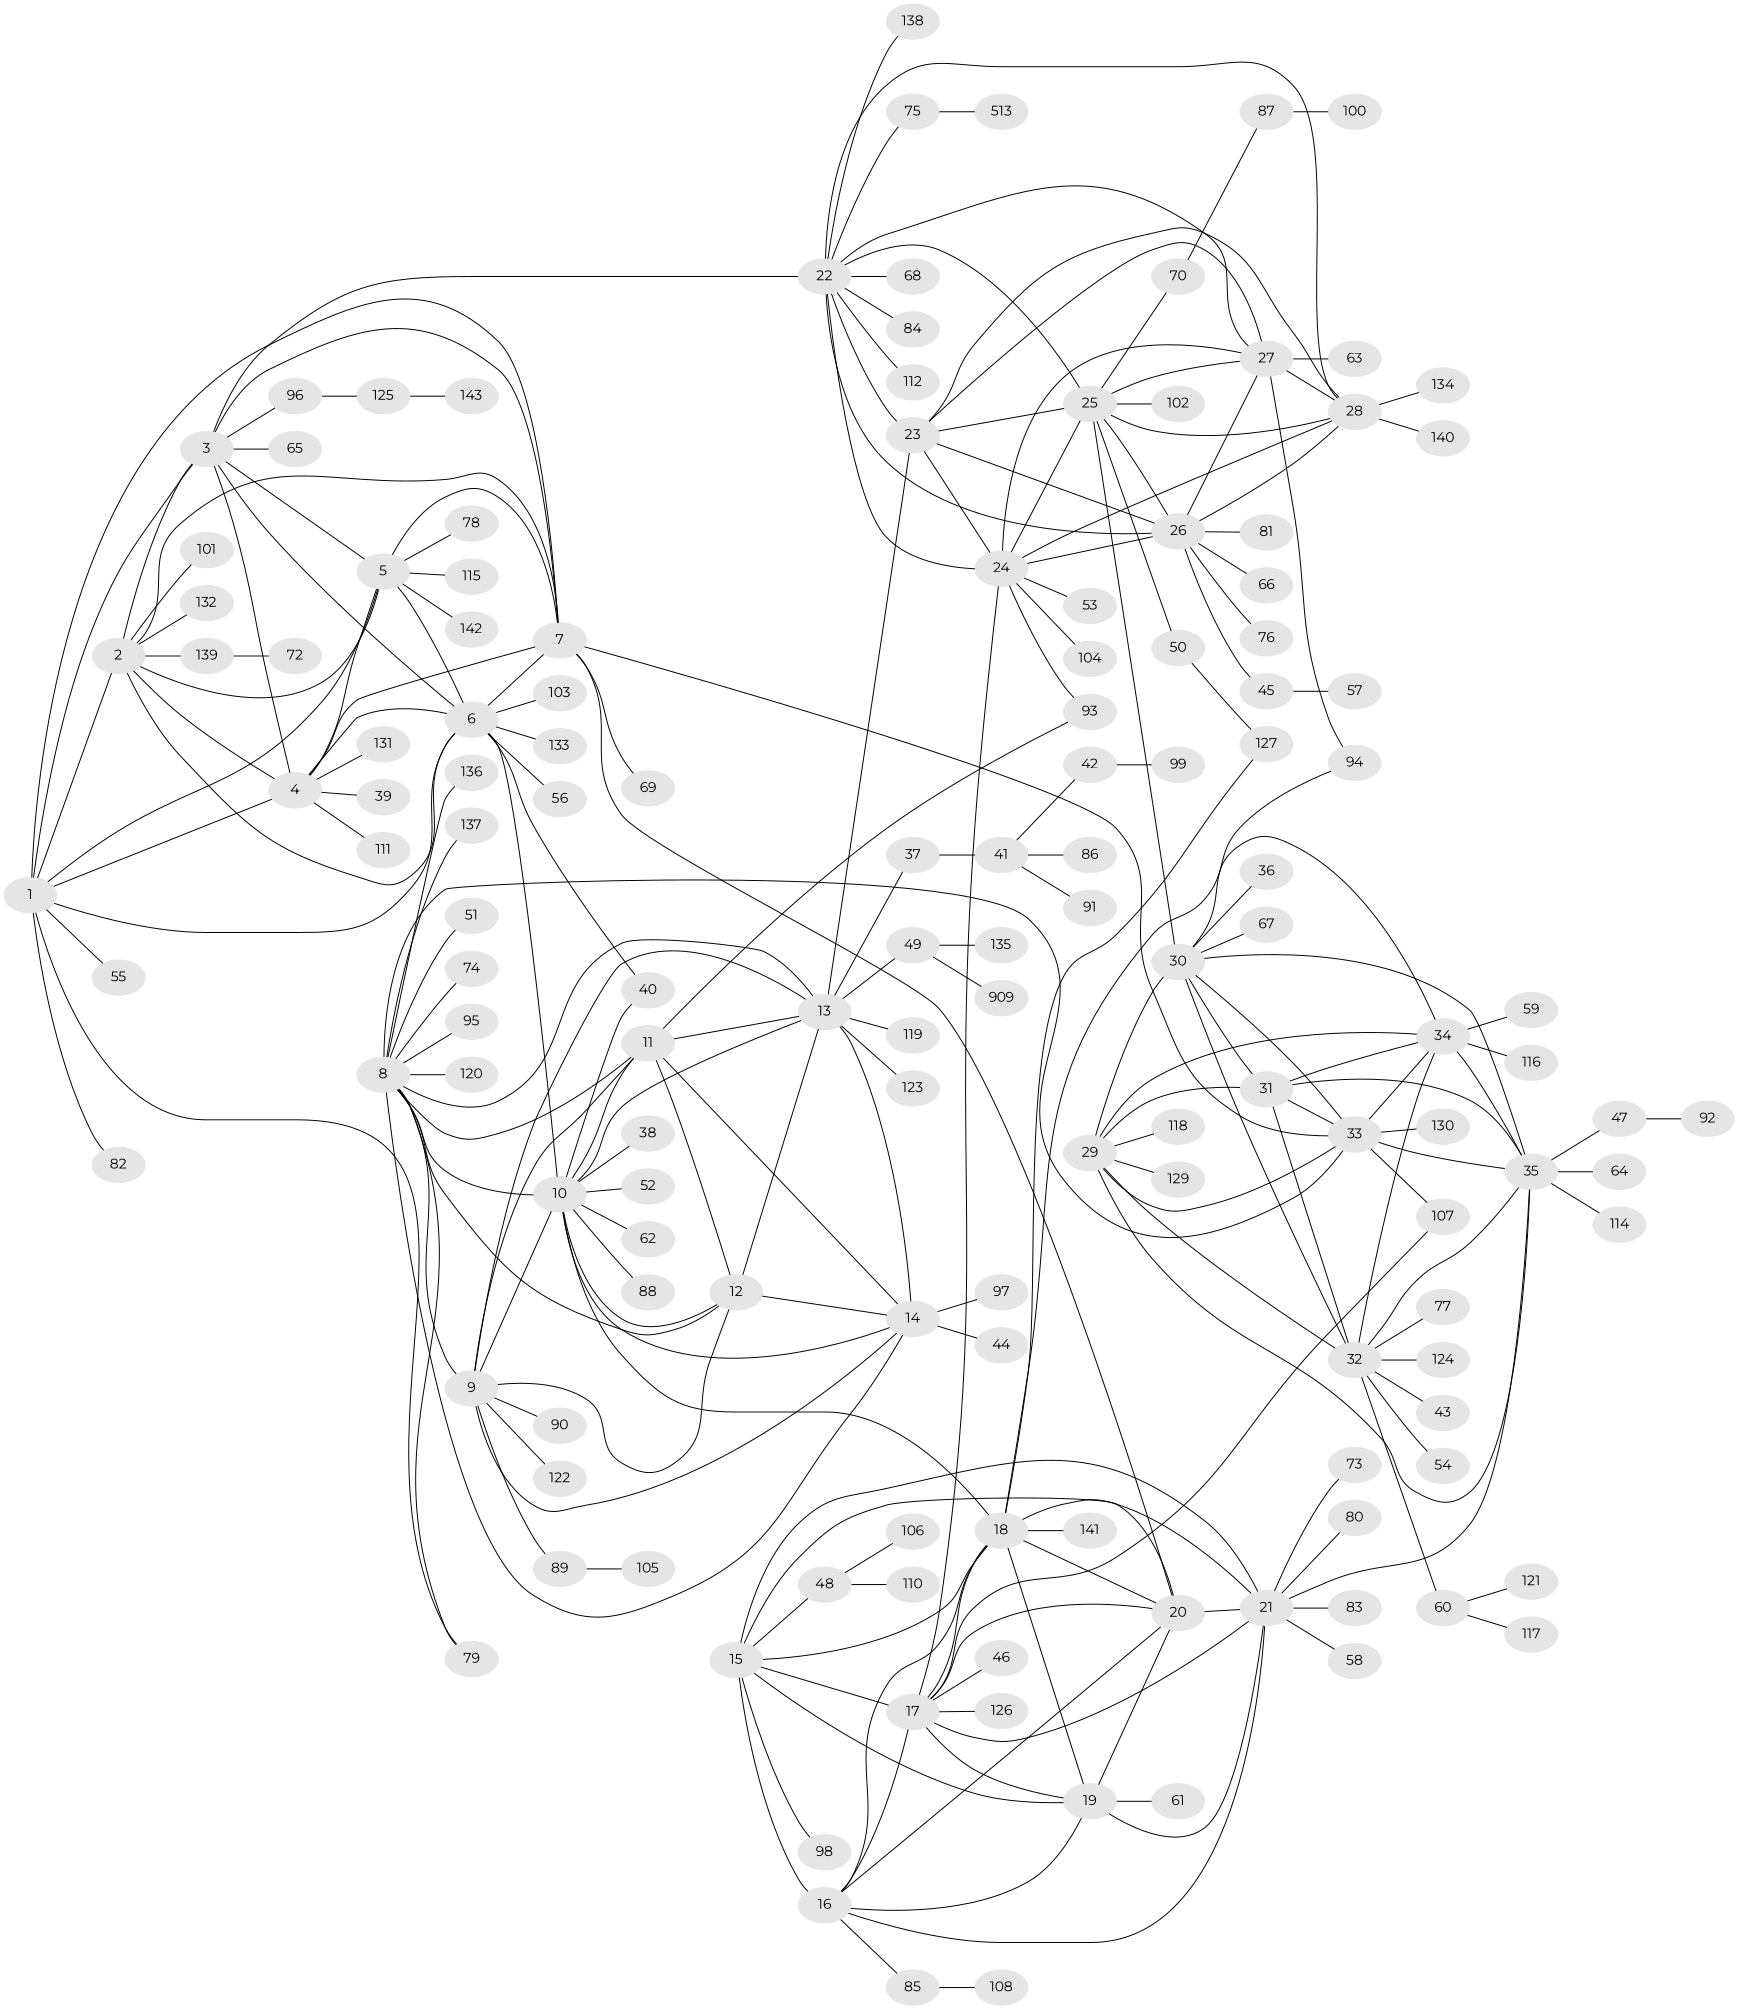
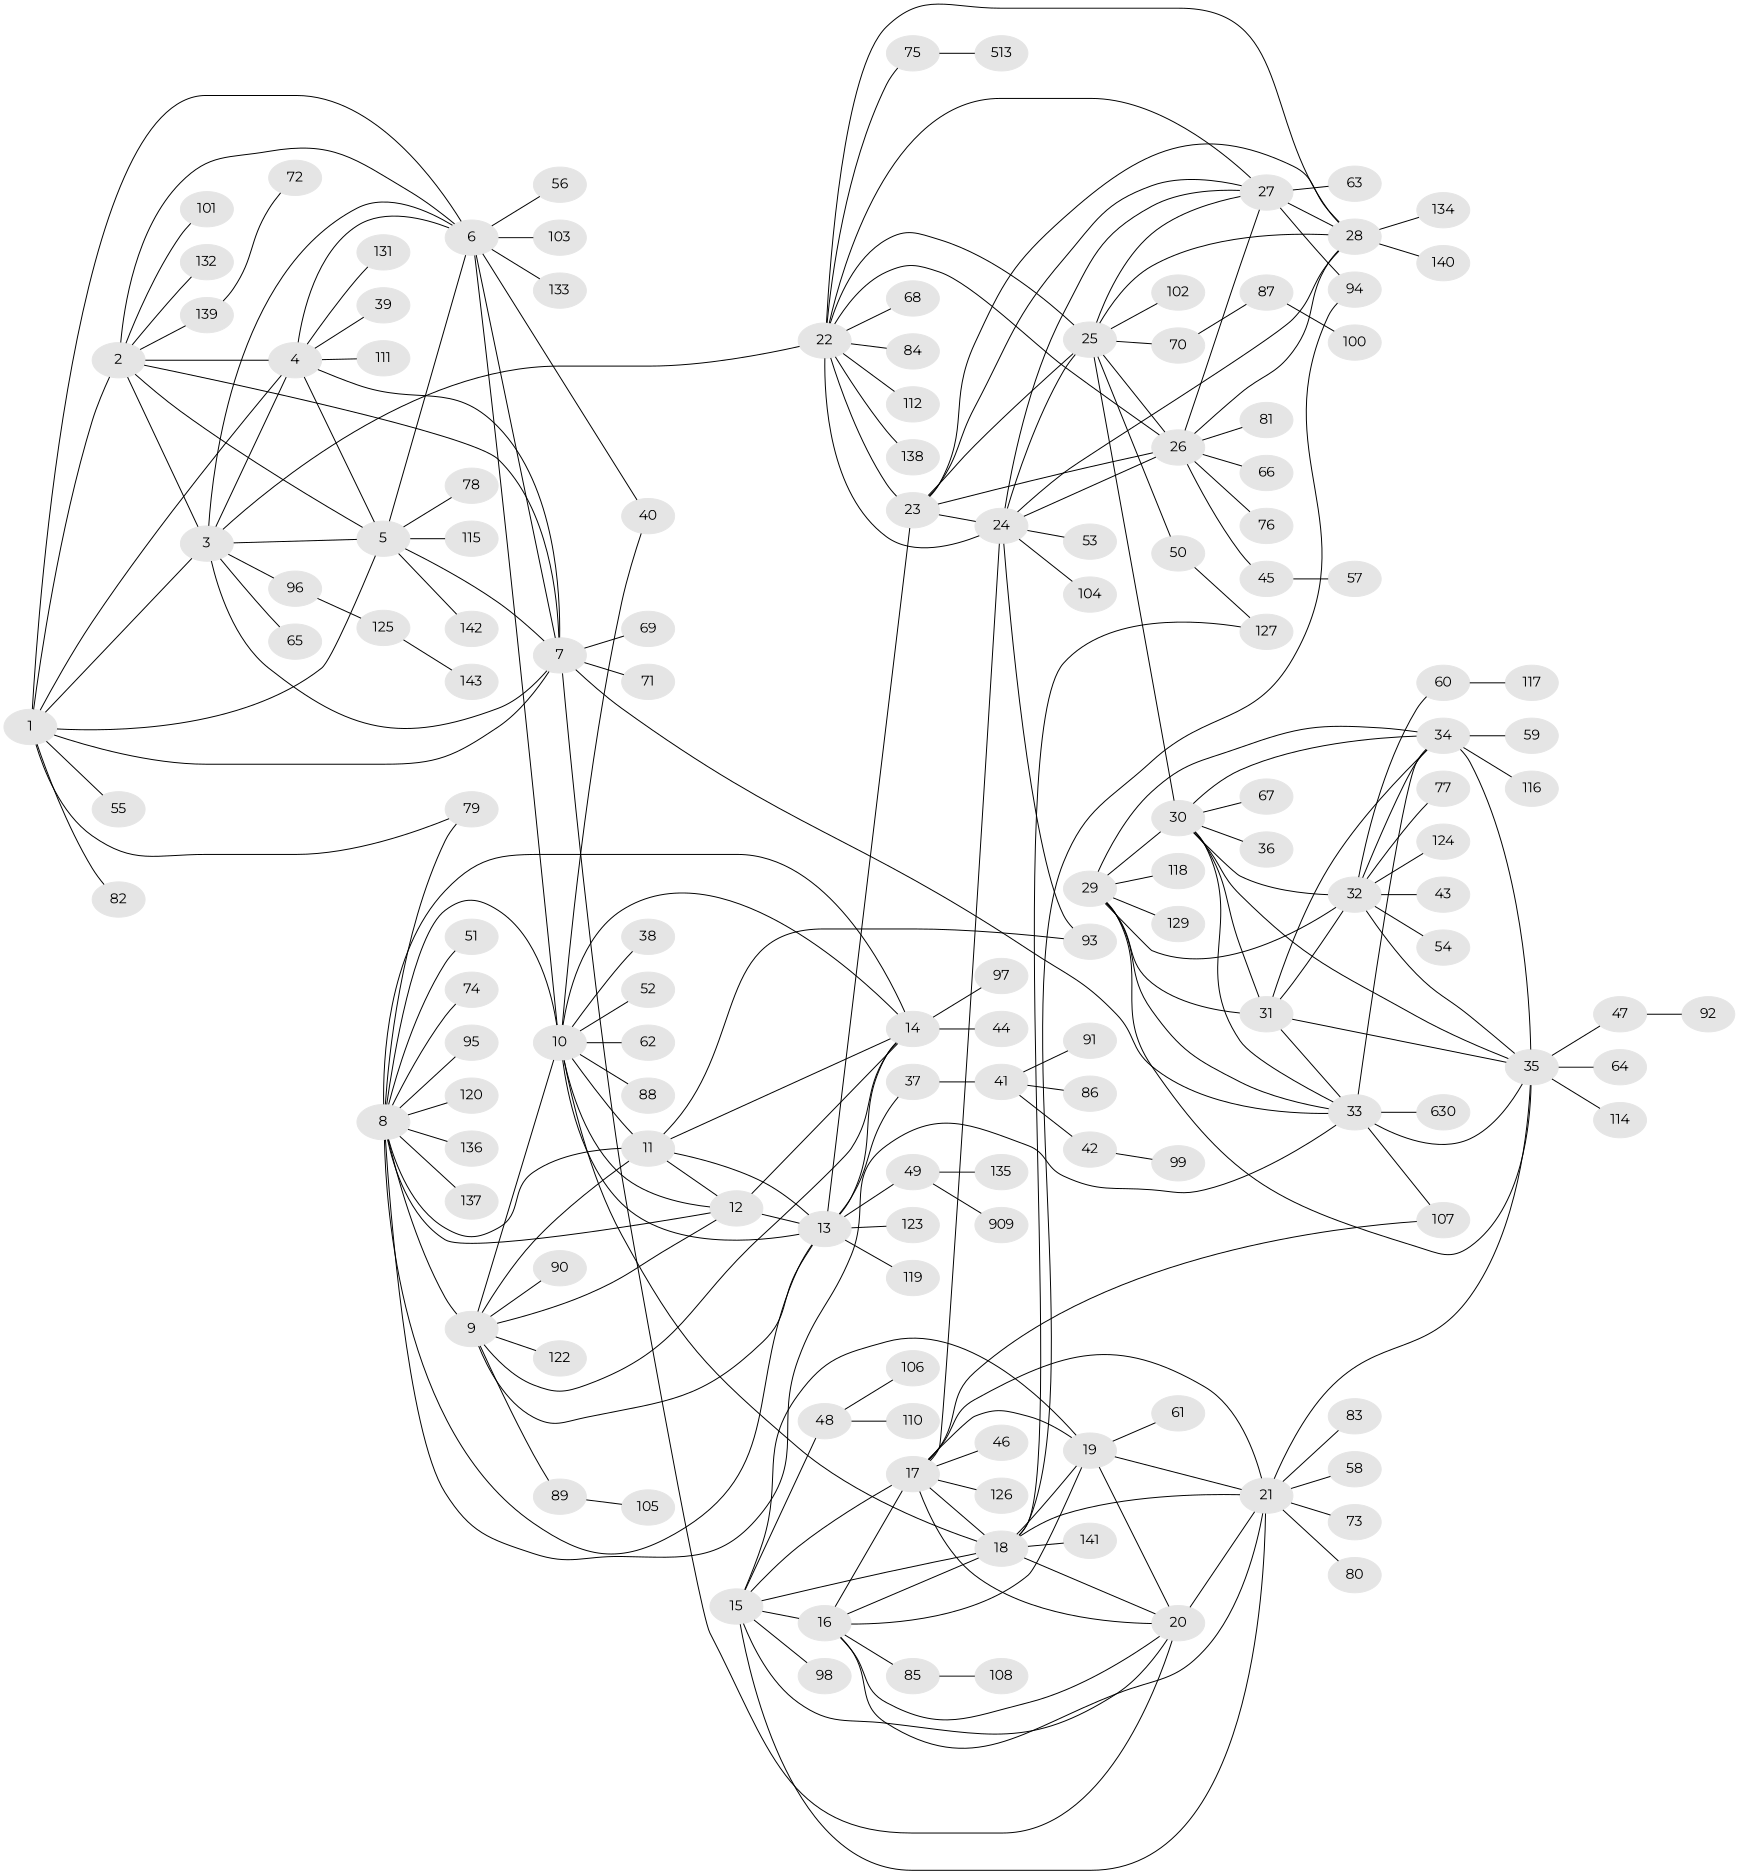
node "71": added
node "130": label "130" -> "630"
node "121": removed
